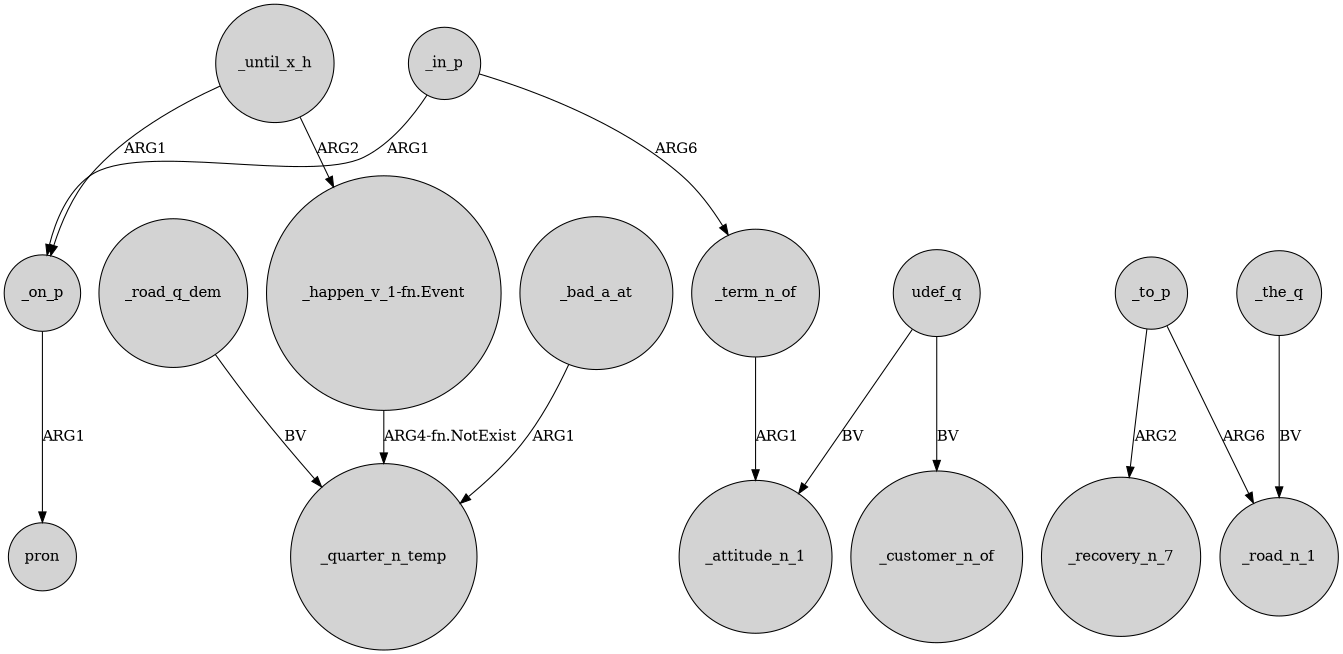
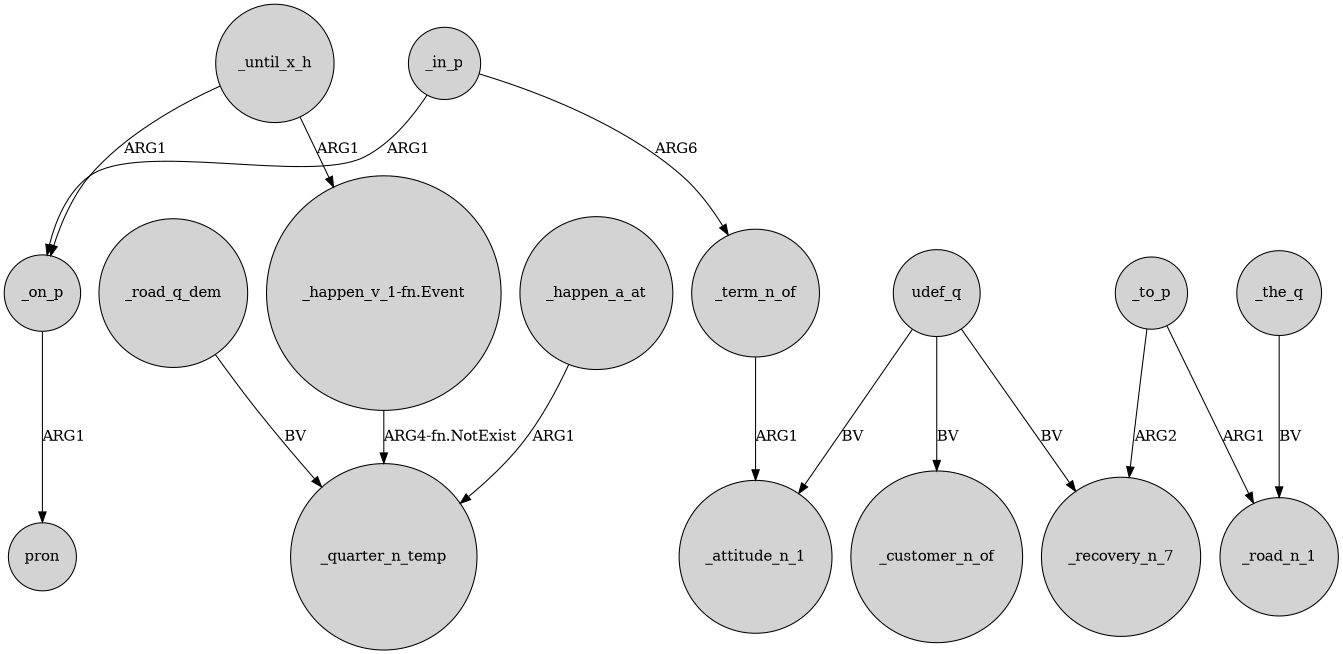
edge "_until_x_h" -> "_happen_v_1-fn.Event": label "ARG2" -> "ARG1"
node "_bad_a_at": label "_bad_a_at" -> "_happen_a_at"
edge "udef_q" -> "_recovery_n_7": added, label "BV"
edge "_to_p" -> "_road_n_1": label "ARG6" -> "ARG1"
